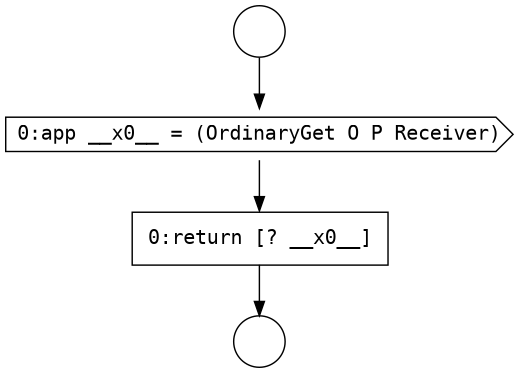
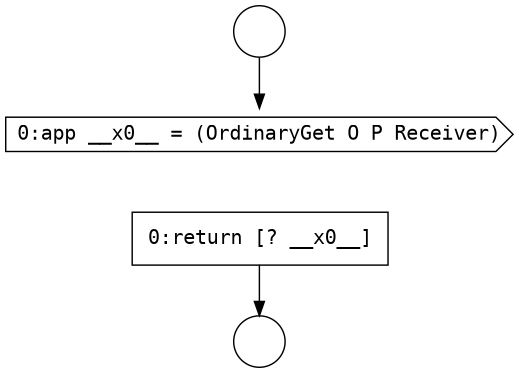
edge "0:app __x0__ = (OrdinaryGet O P Receiver)" -> "0:return [? __x0__]": removed
